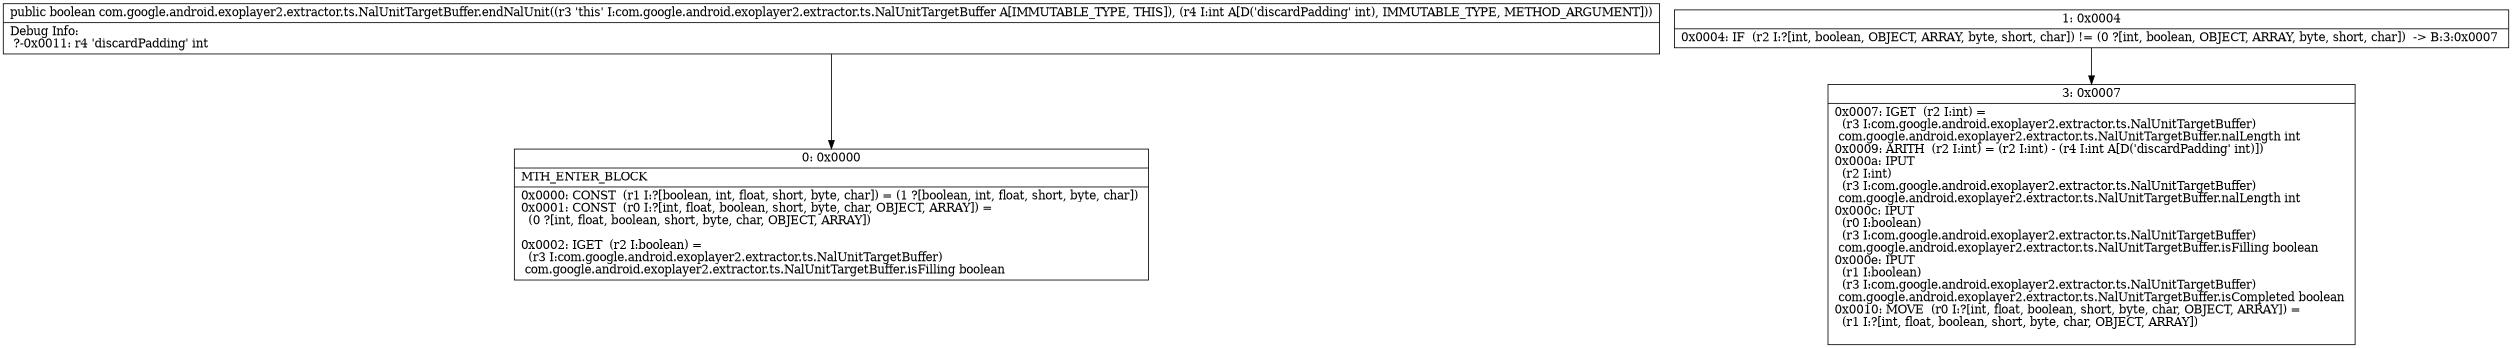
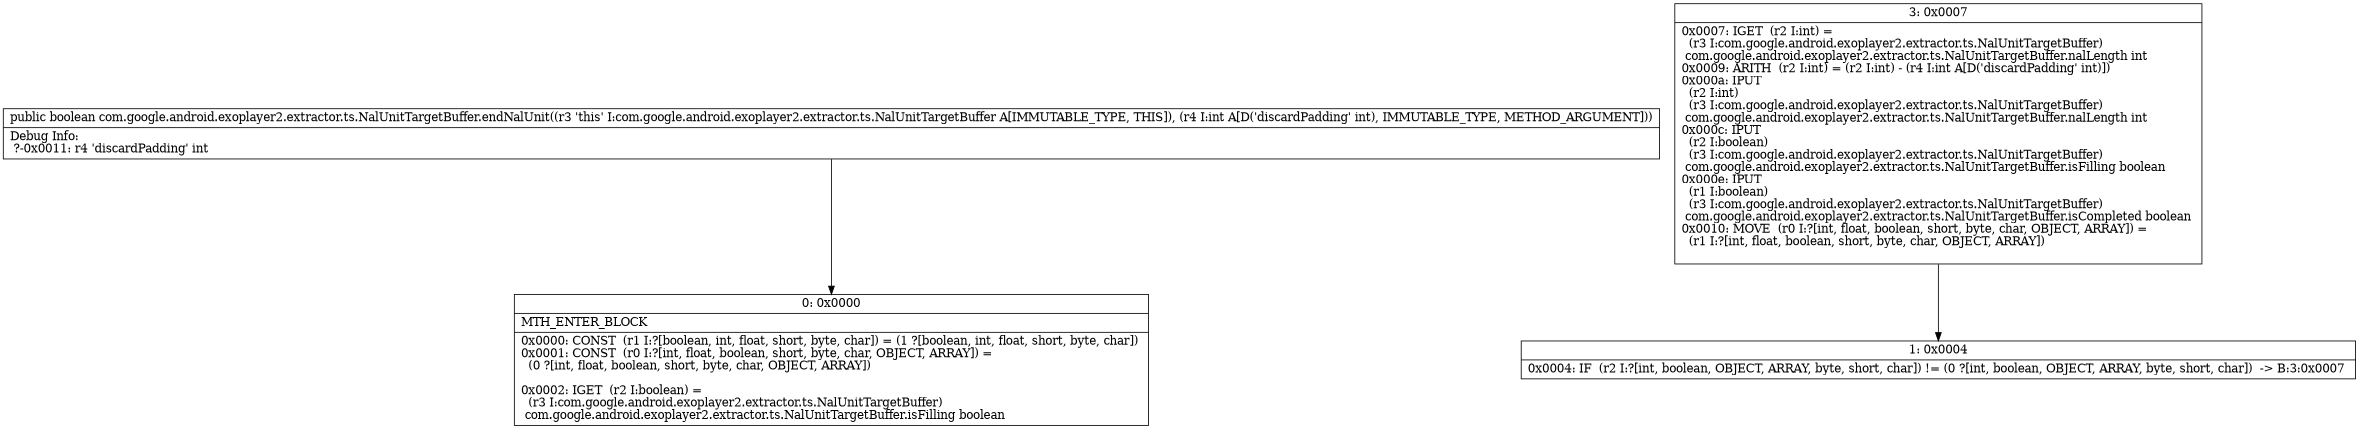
edge "1: 0x0004" -> "3: 0x0007": reversed
node "3: 0x0007": text "(r0 I:boolean)" -> "(r2 I:boolean)"
